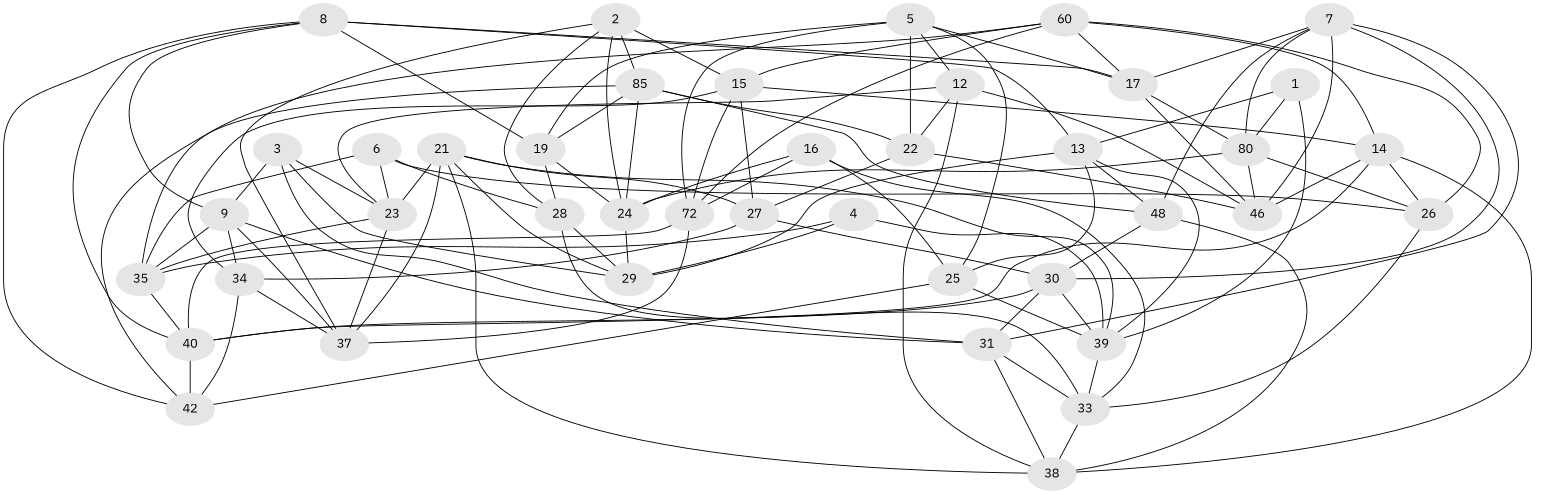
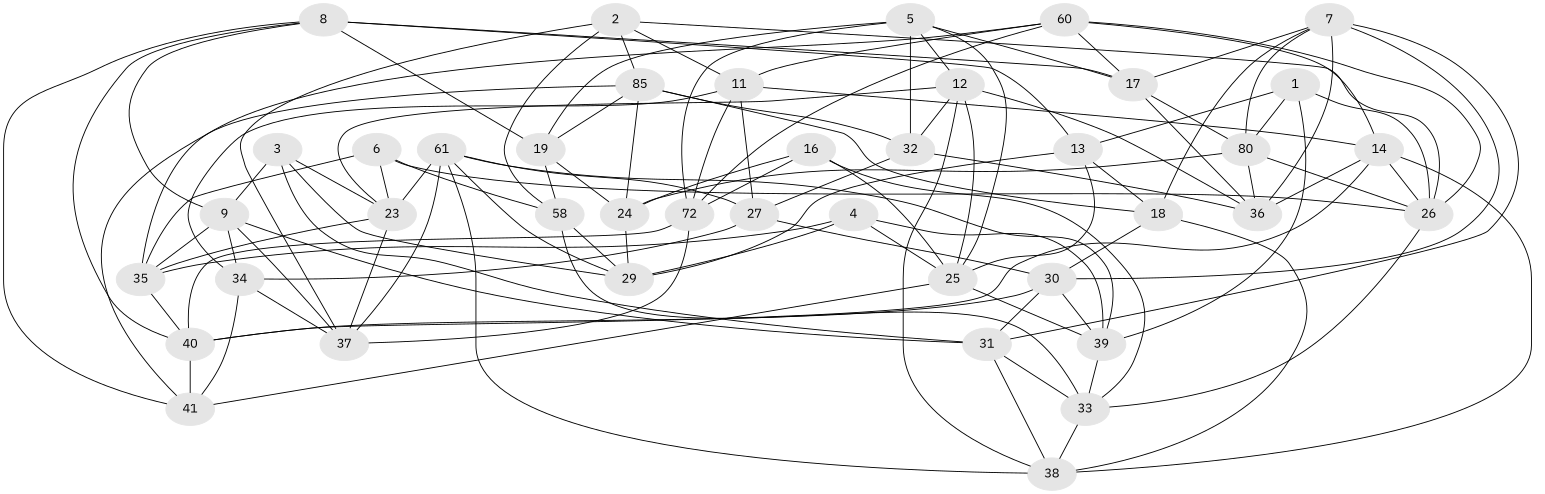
node "15": label "15" -> "11"
edge "2" -- "24": now "2" -- "26"
edge "1" -- "26": added
node "21": label "21" -> "61"
node "22": label "22" -> "32"
edge "12" -- "25": added
node "28": label "28" -> "58"
node "48": label "48" -> "18"
node "46": label "46" -> "36"
edge "13" -- "39": removed
edge "4" -- "25": added
node "42": label "42" -> "41"
